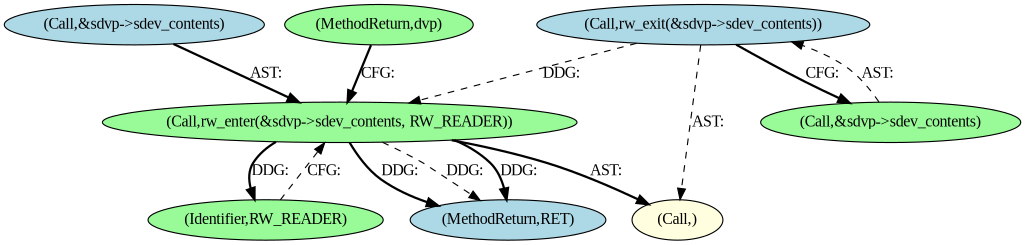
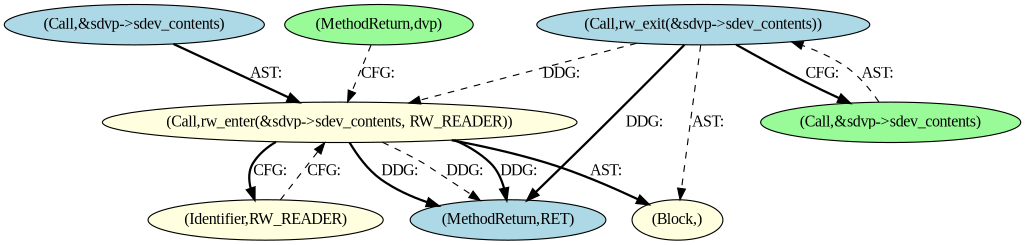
edge "(MethodReturn,dvp)" -> "(Call,rw_enter(&sdvp->sdev_contents, RW_READER))": style bold -> dashed
edge "(Call,rw_exit(&sdvp->sdev_contents))" -> "(MethodReturn,RET)": added, label "DDG:"
node "(Call,rw_enter(&sdvp->sdev_contents, RW_READER))": fillcolor palegreen -> lightyellow
edge "(Call,rw_enter(&sdvp->sdev_contents, RW_READER))" -> "(Identifier,RW_READER)": label "DDG: " -> "CFG: "
node "(Identifier,RW_READER)": fillcolor palegreen -> lightyellow
node "(Call,)": label "(Call,)" -> "(Block,)"
